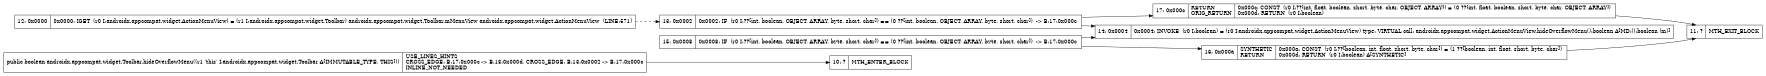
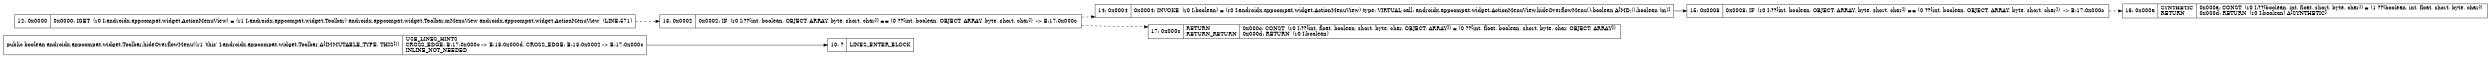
node "17: 0x000c": text "ORIG_RETURN" -> "RETURN_RETURN"
edge "13: 0x0002" -> "17: 0x000c": style solid -> dashed
edge "13: 0x0002" -> "14: 0x0004": style solid -> dashed
node "11: ?": removed
edge "15: 0x0008" -> "14: 0x0004": reversed
edge "15: 0x0008" -> "16: 0x000a": style solid -> dashed
node "10: ?": text "MTH_ENTER_BLOCK" -> "LINES_ENTER_BLOCK"
